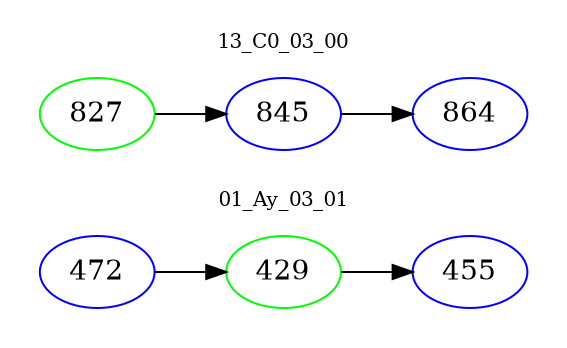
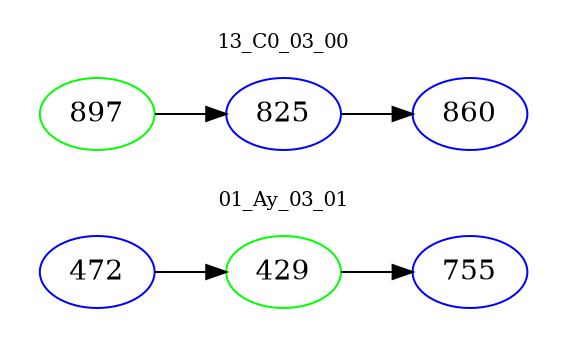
node "827": label "827" -> "897"
node "845": label "845" -> "825"
node "864": label "864" -> "860"
node "455": label "455" -> "755"
